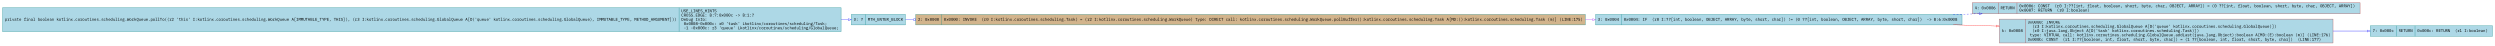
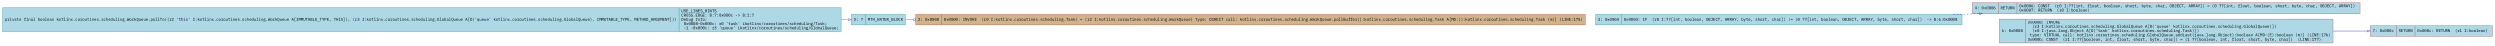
node "2: 0x0000": color teal -> brown
edge "2: 0x0000" -> "3: 0x0004": removed
edge "3: 0x0004" -> "6: 0x0008": removed
node "7: 0x000c": color teal -> brown
